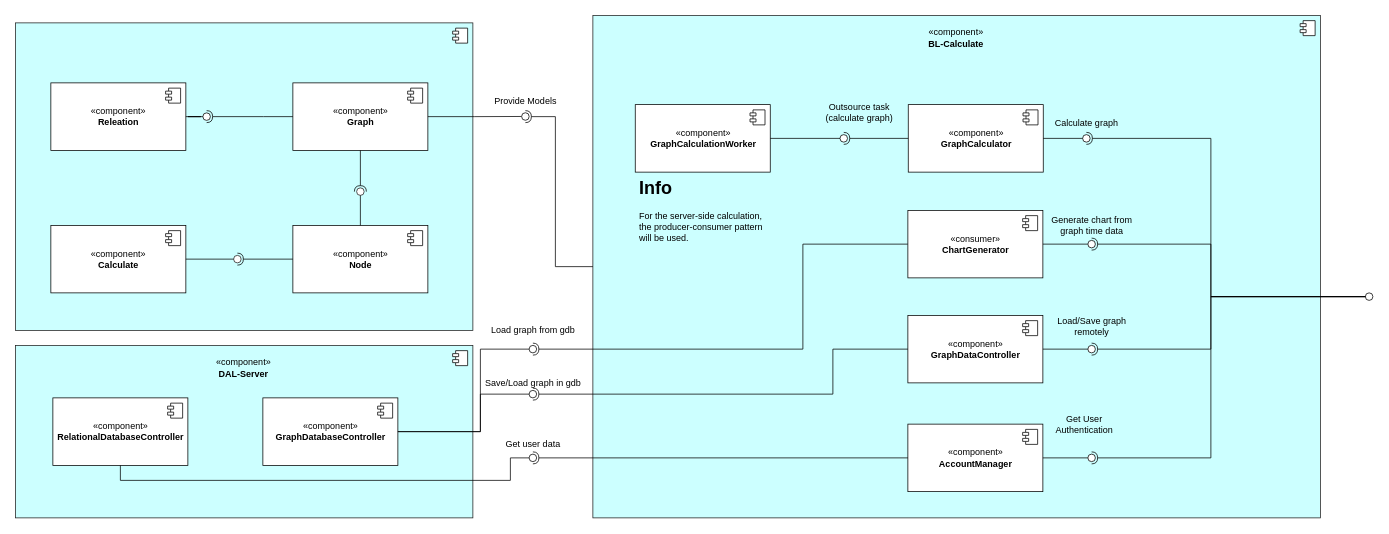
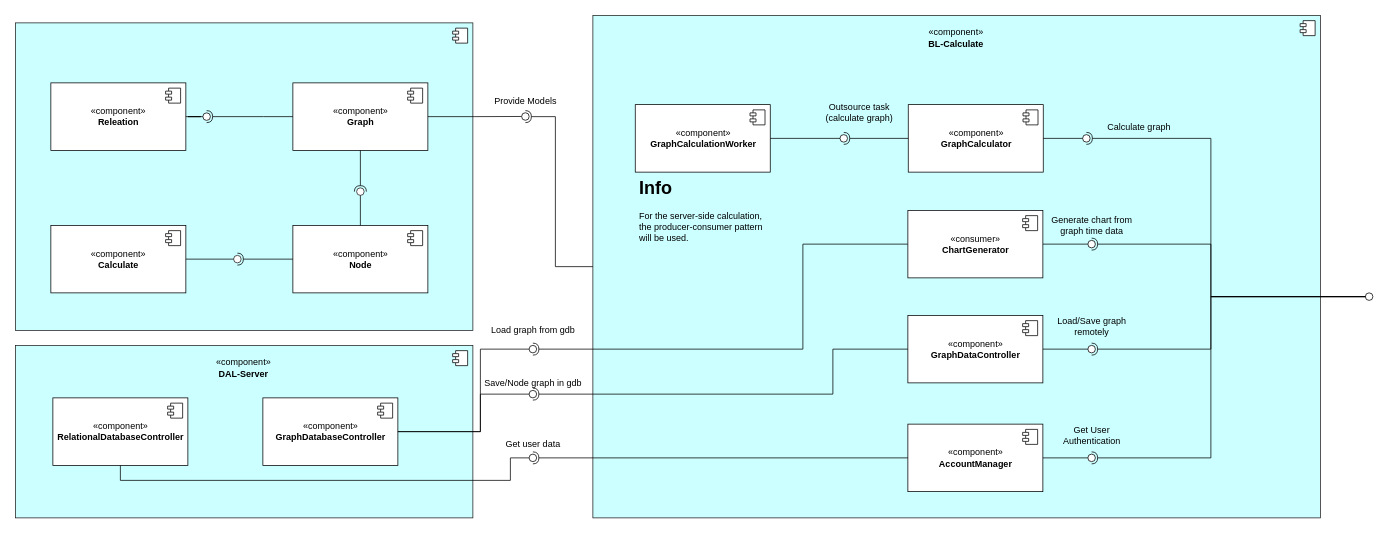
node "Calculate graph": moved (1086, 123) -> (1139, 127)
node "Save/Load graph in gdb": label "Save/Load graph in gdb" -> "Save/Node graph in gdb"
node "Get User Authentication": moved (1084, 424) -> (1092, 435)
